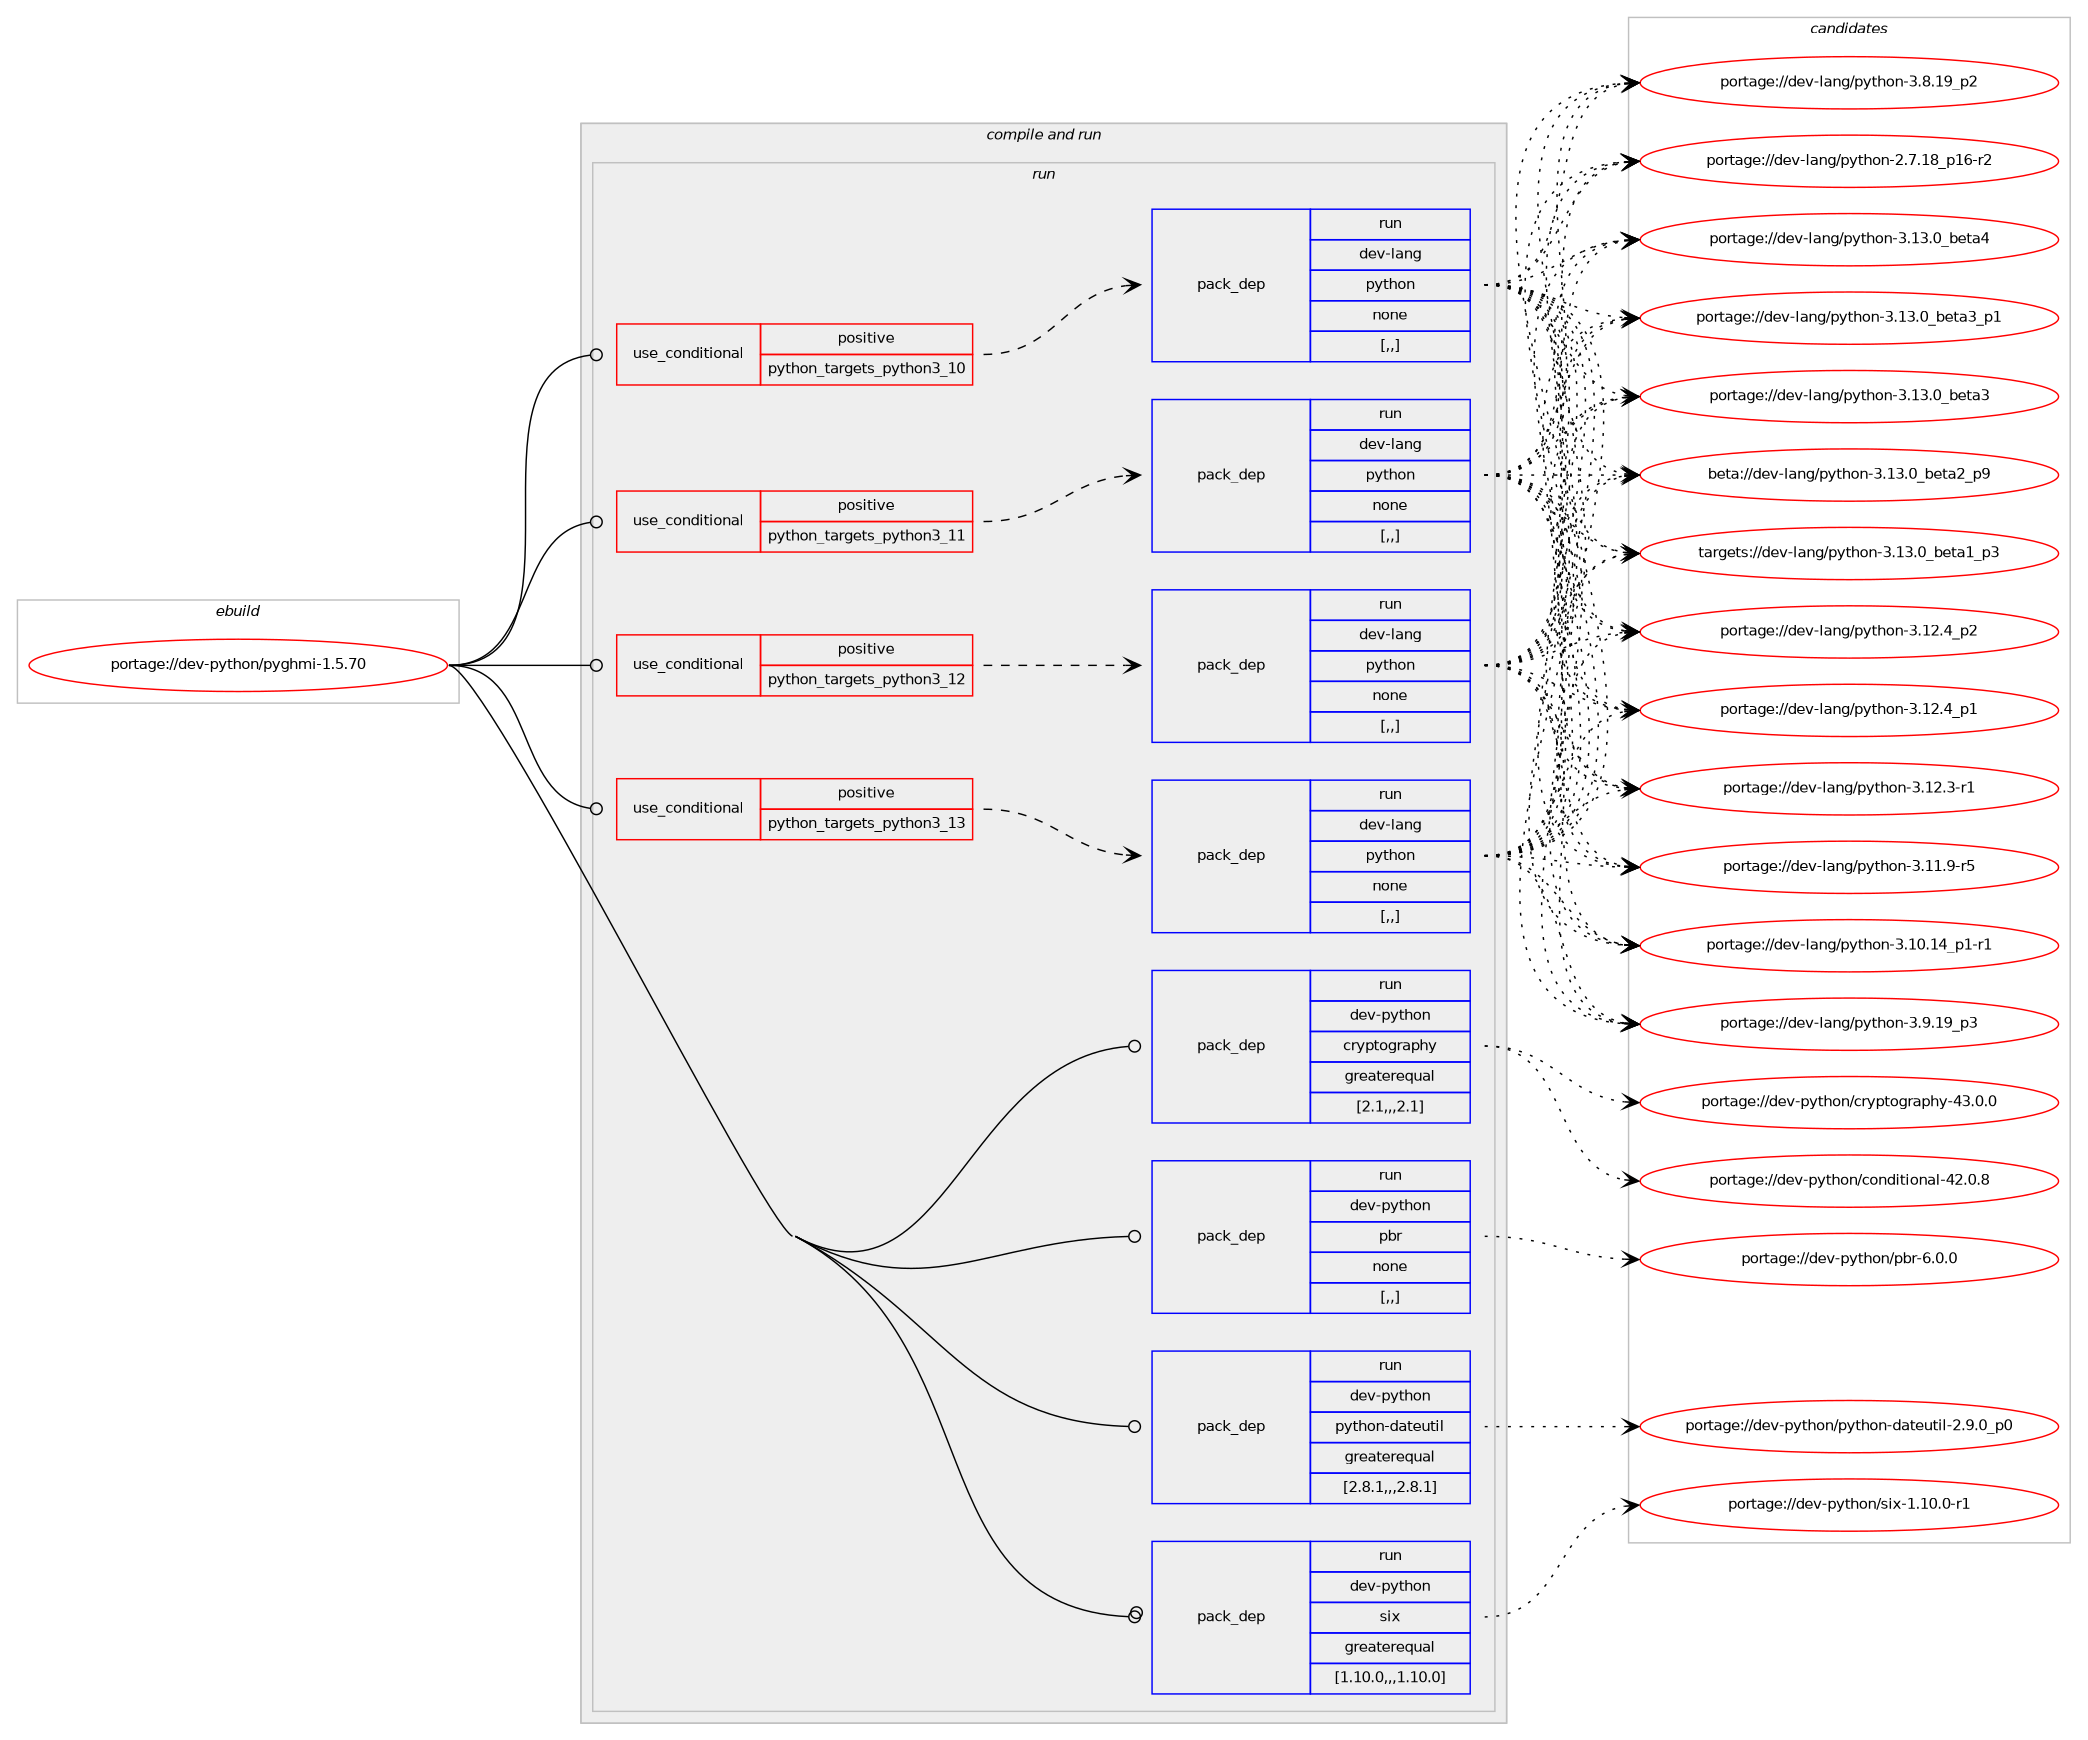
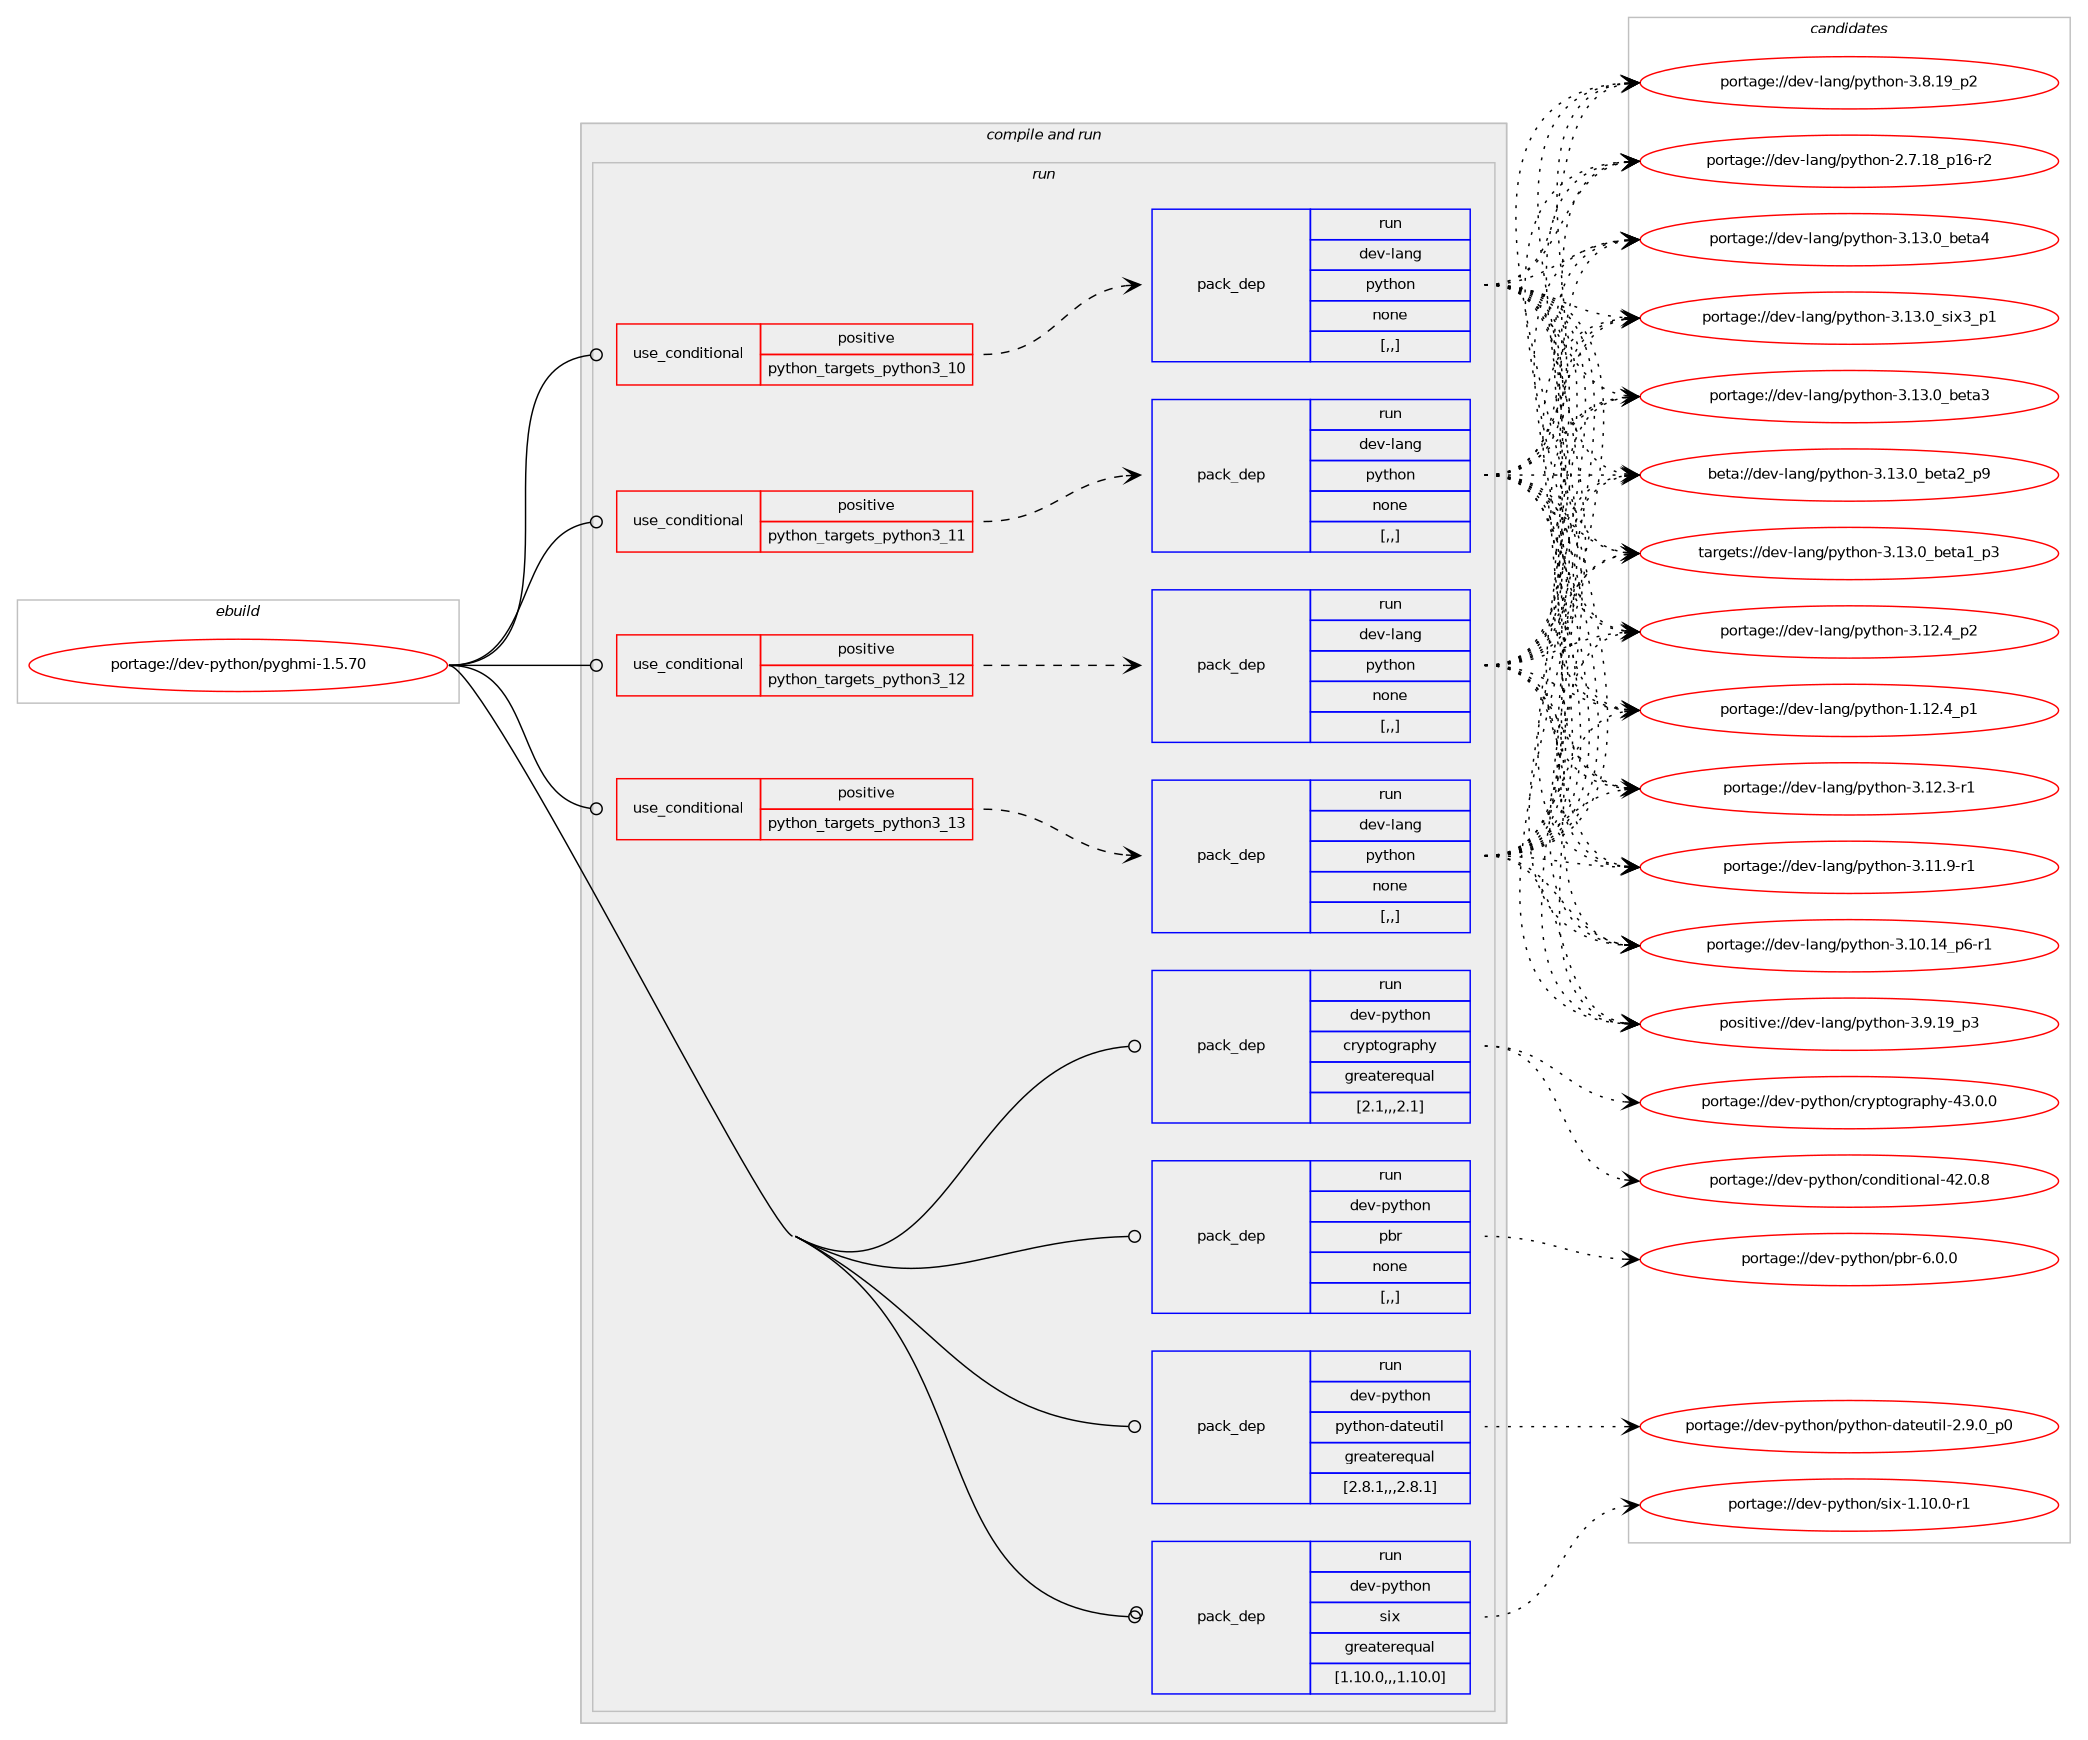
node "portage://dev-lang/python-3.13.0_beta3_p1": label "portage://dev-lang/python-3.13.0_beta3_p1" -> "portage://dev-lang/python-3.13.0_six3_p1"
node "portage://dev-lang/python-3.12.4_p1": label "portage://dev-lang/python-3.12.4_p1" -> "portage://dev-lang/python-1.12.4_p1"
node "portage://dev-lang/python-3.11.9-r5": label "portage://dev-lang/python-3.11.9-r5" -> "portage://dev-lang/python-3.11.9-r1"
node "portage://dev-lang/python-3.10.14_p1-r1": label "portage://dev-lang/python-3.10.14_p1-r1" -> "portage://dev-lang/python-3.10.14_p6-r1"
node "portage://dev-lang/python-3.9.19_p3": label "portage://dev-lang/python-3.9.19_p3" -> "positive://dev-lang/python-3.9.19_p3"
